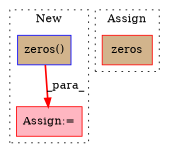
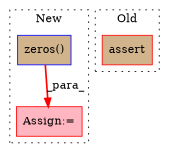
cluster "Assign": label "Assign" -> "Old"
node "zeros": label "zeros" -> "assert"
